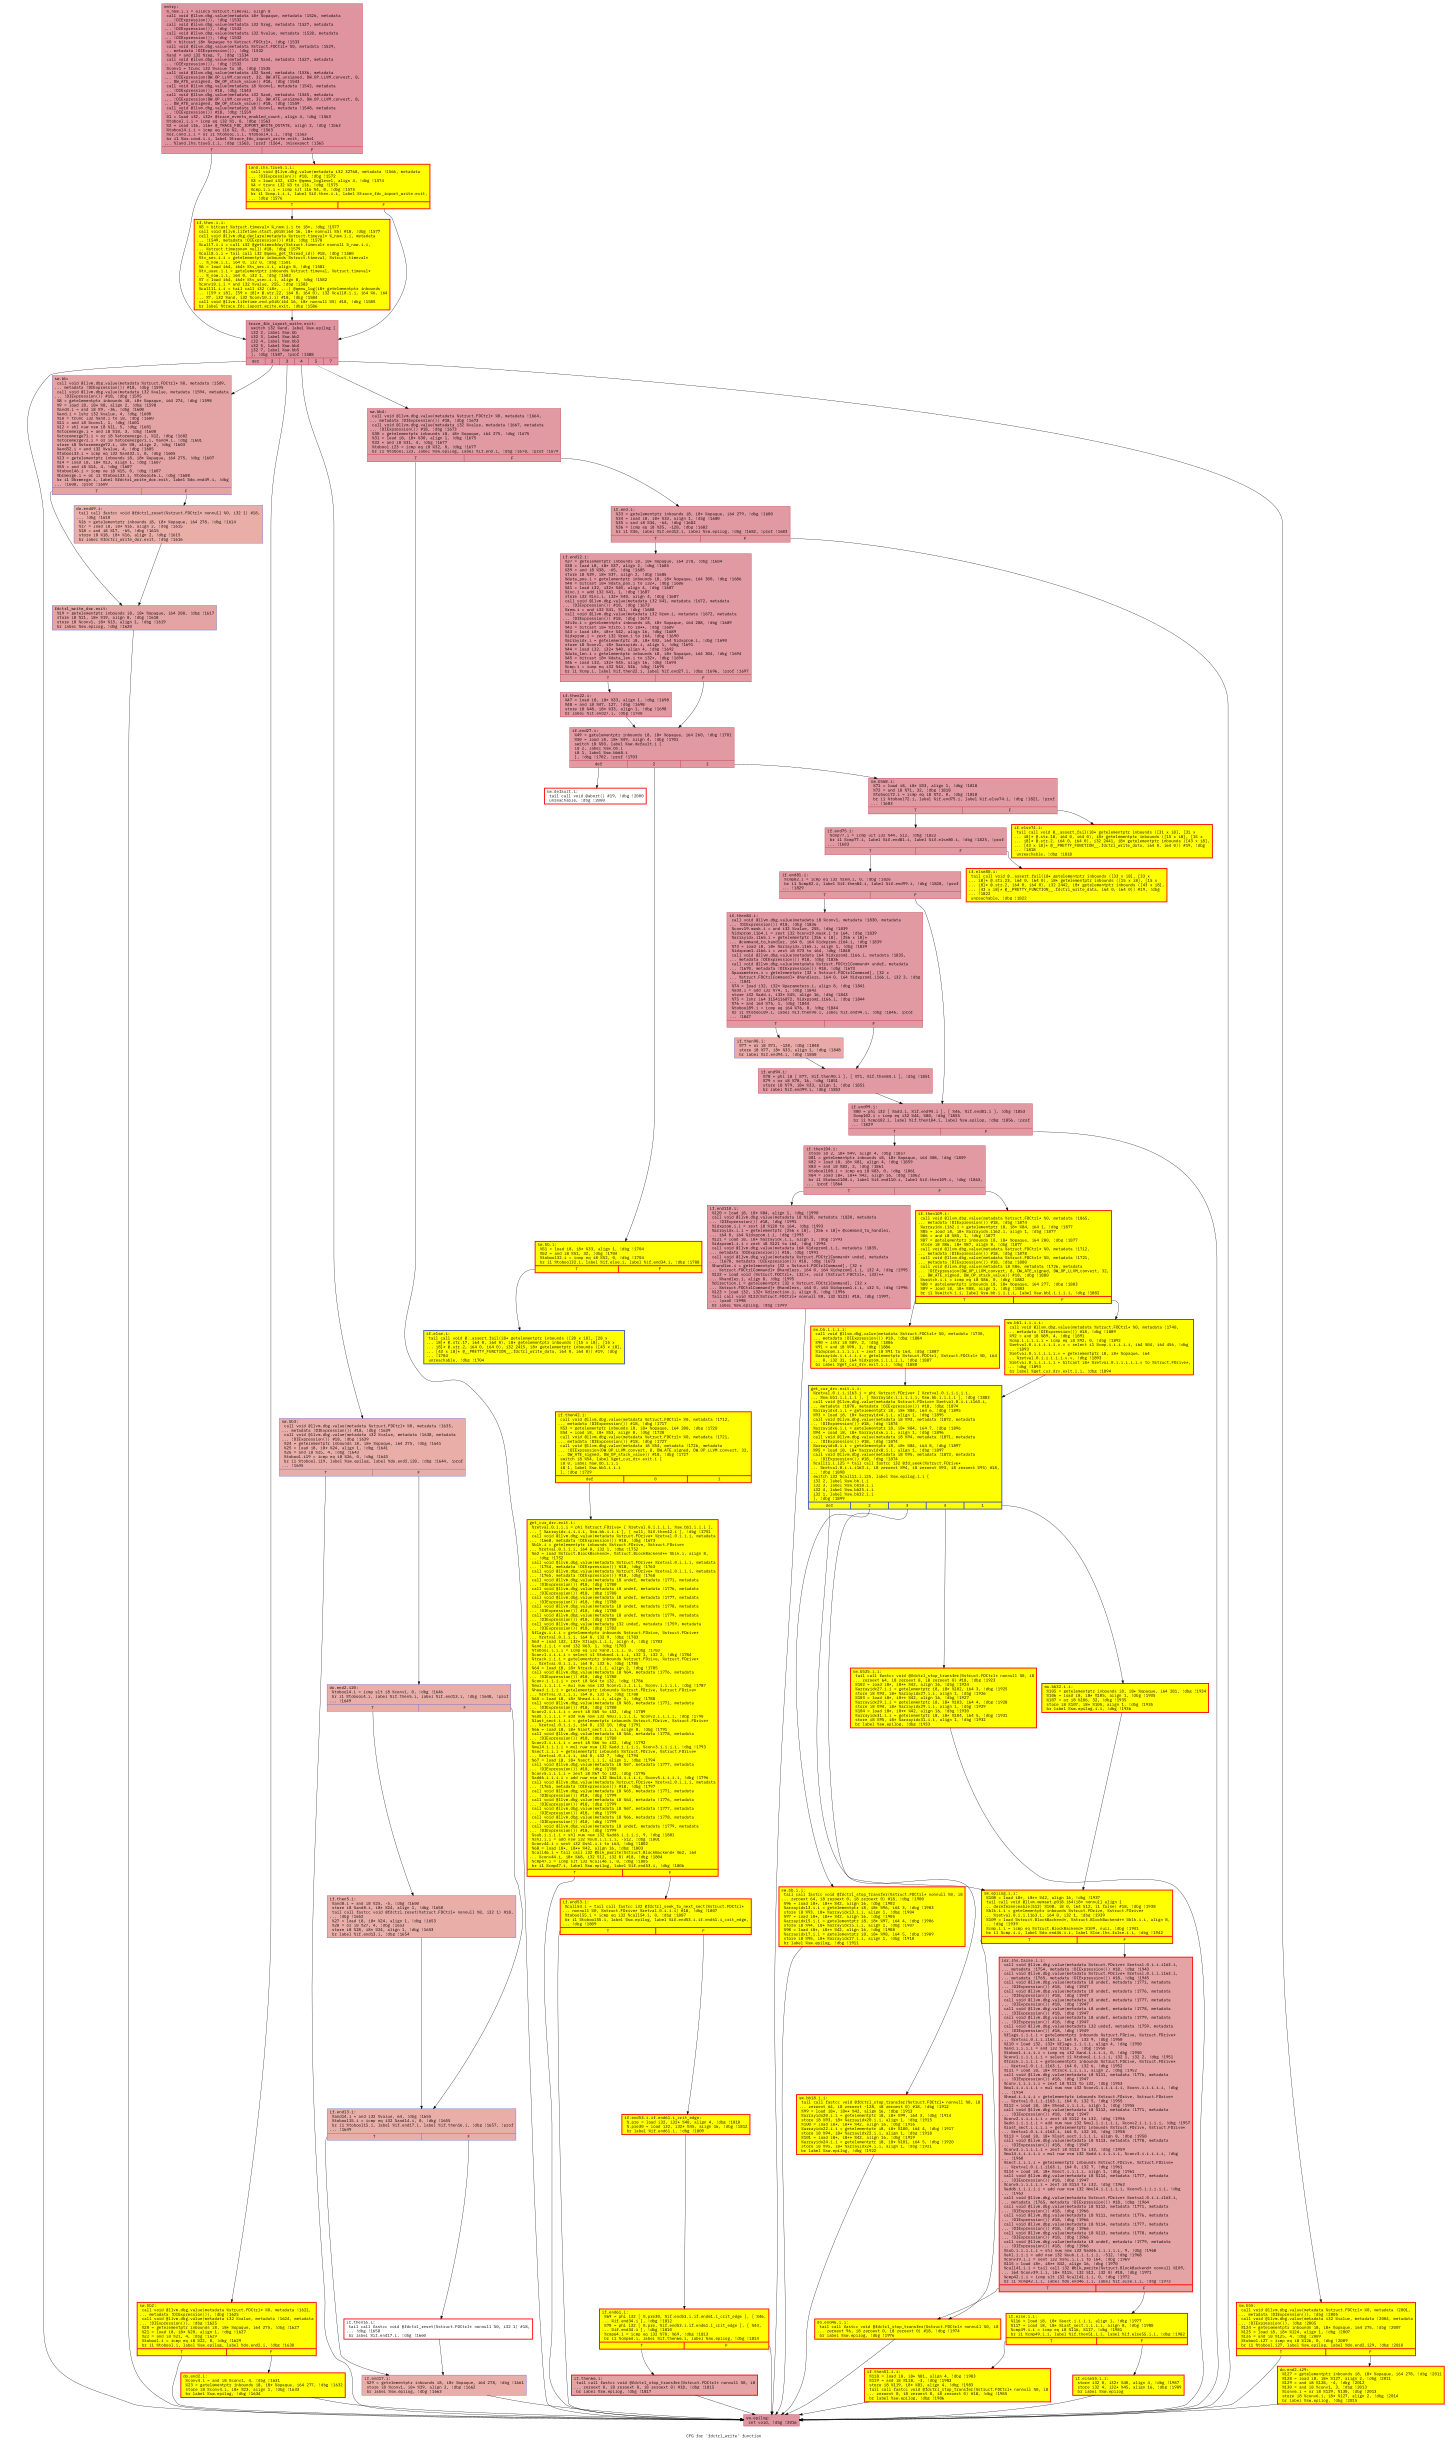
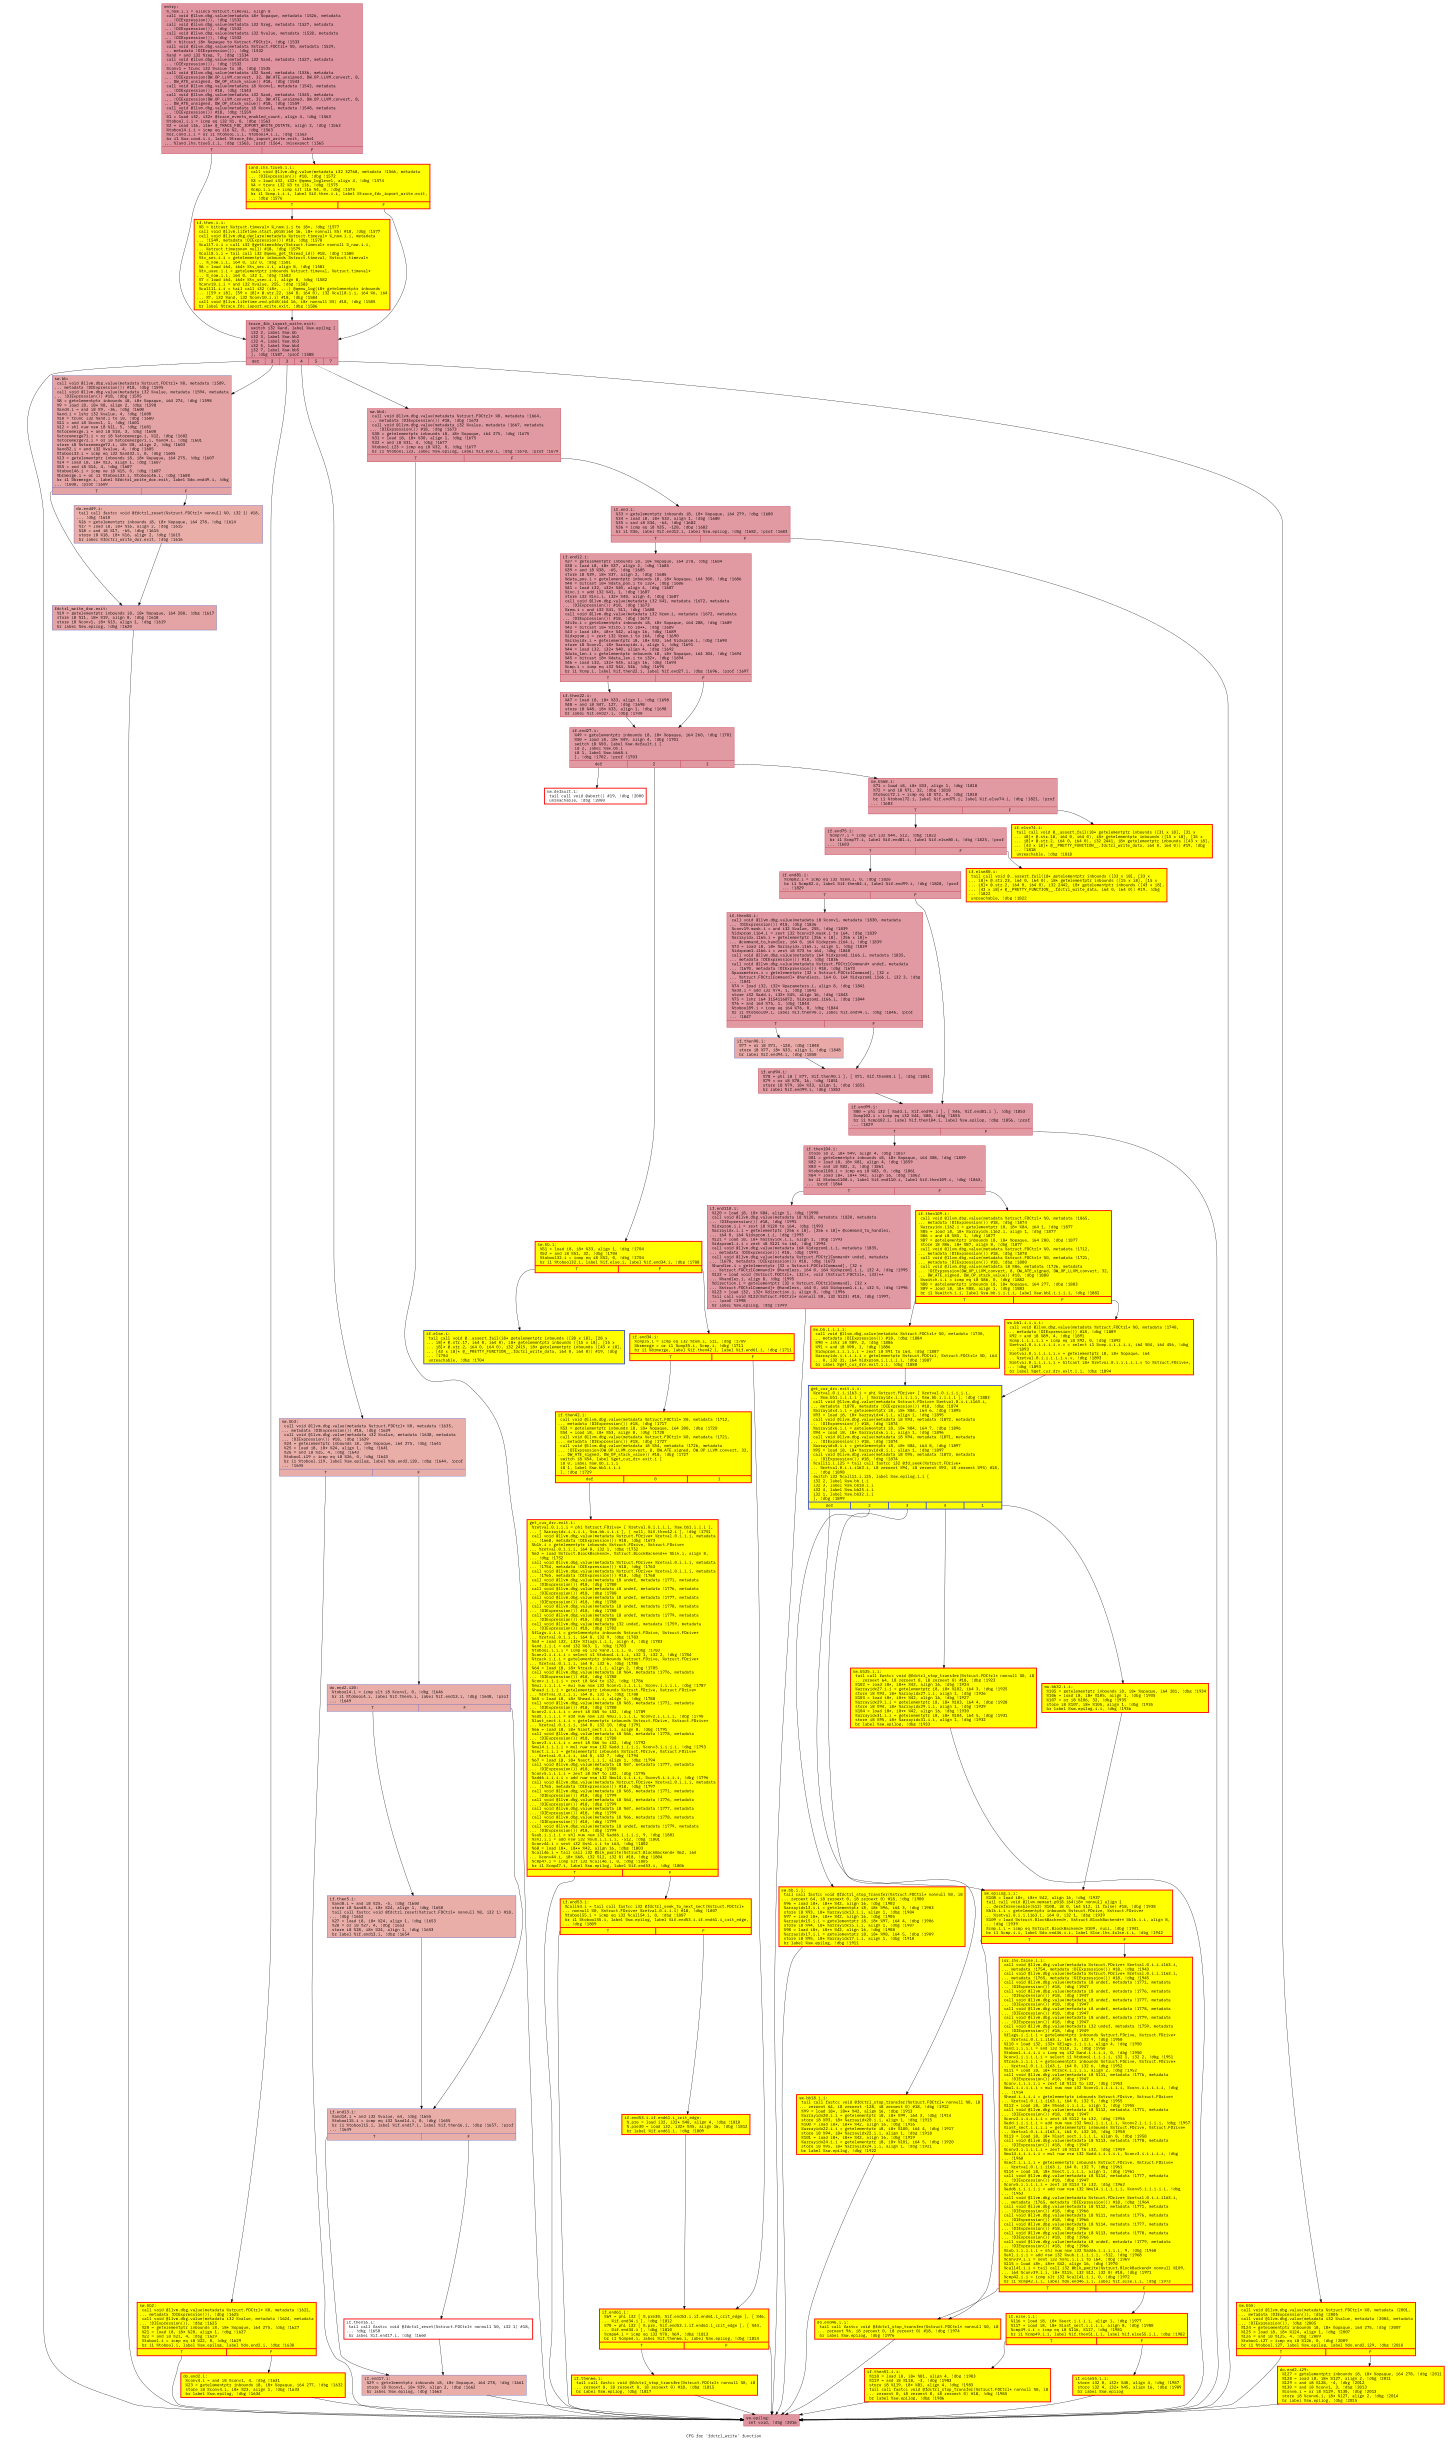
node "if.end34.i:": added
node "lor.lhs.false.i.i:": fillcolor #c32e3170 -> yellow
node "if.then66.i:": fillcolor #c32e3170 -> yellow
